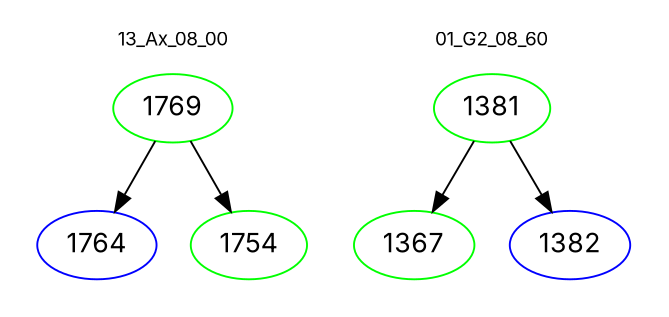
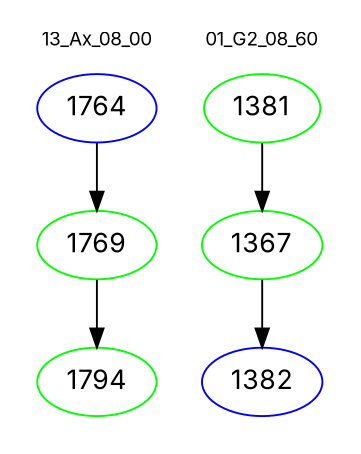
edge "1769" -> "1764": reversed
edge "1381" -> "1382": now "1367" -> "1382"
node "1754": label "1754" -> "1794"
